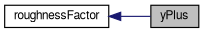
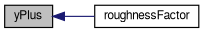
edge "yPlus" -> "roughnessFactor": reversed
